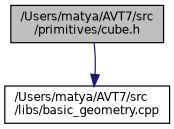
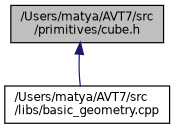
edge "/Users/matya/AVT7/src /primitives/cube.h" -> "/Users/matya/AVT7/src /libs/basic_geometry.cpp": reversed
